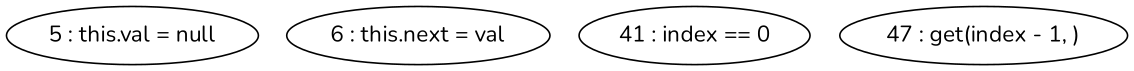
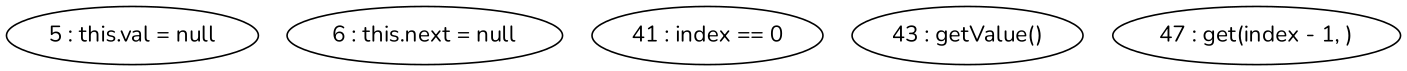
node "6 : this.next = val": label "6 : this.next = val" -> "6 : this.next = null"
node "43 : getValue()": added
